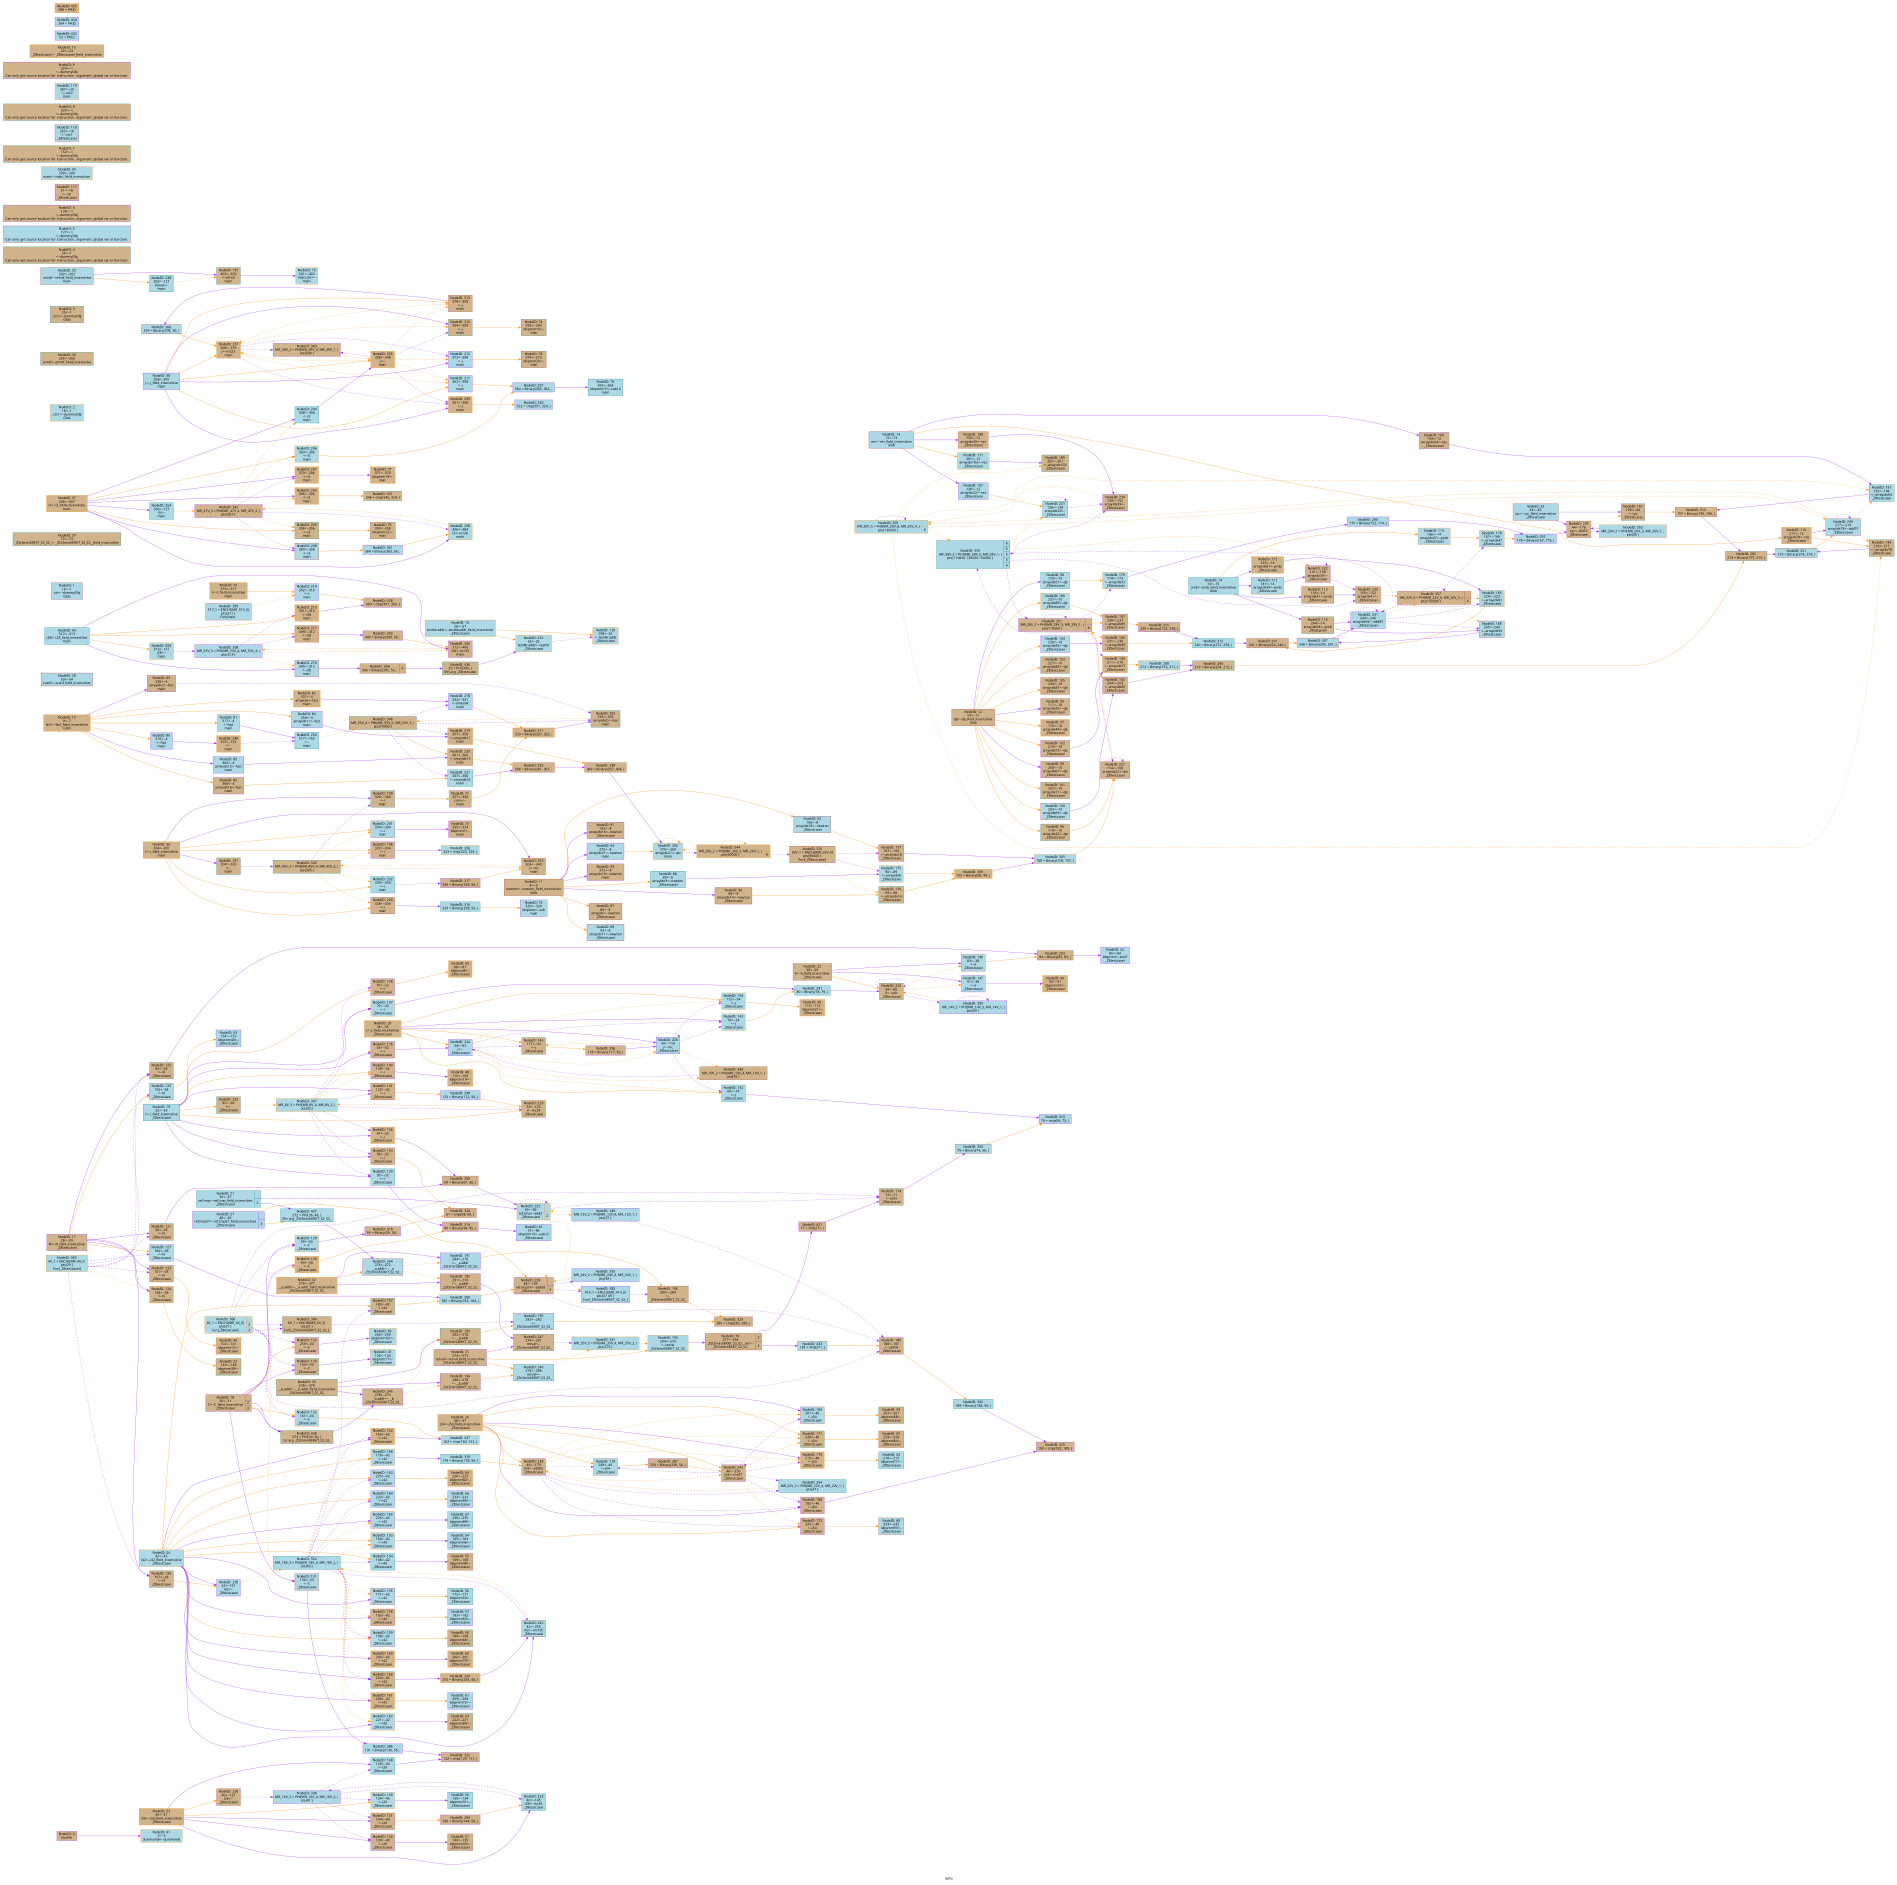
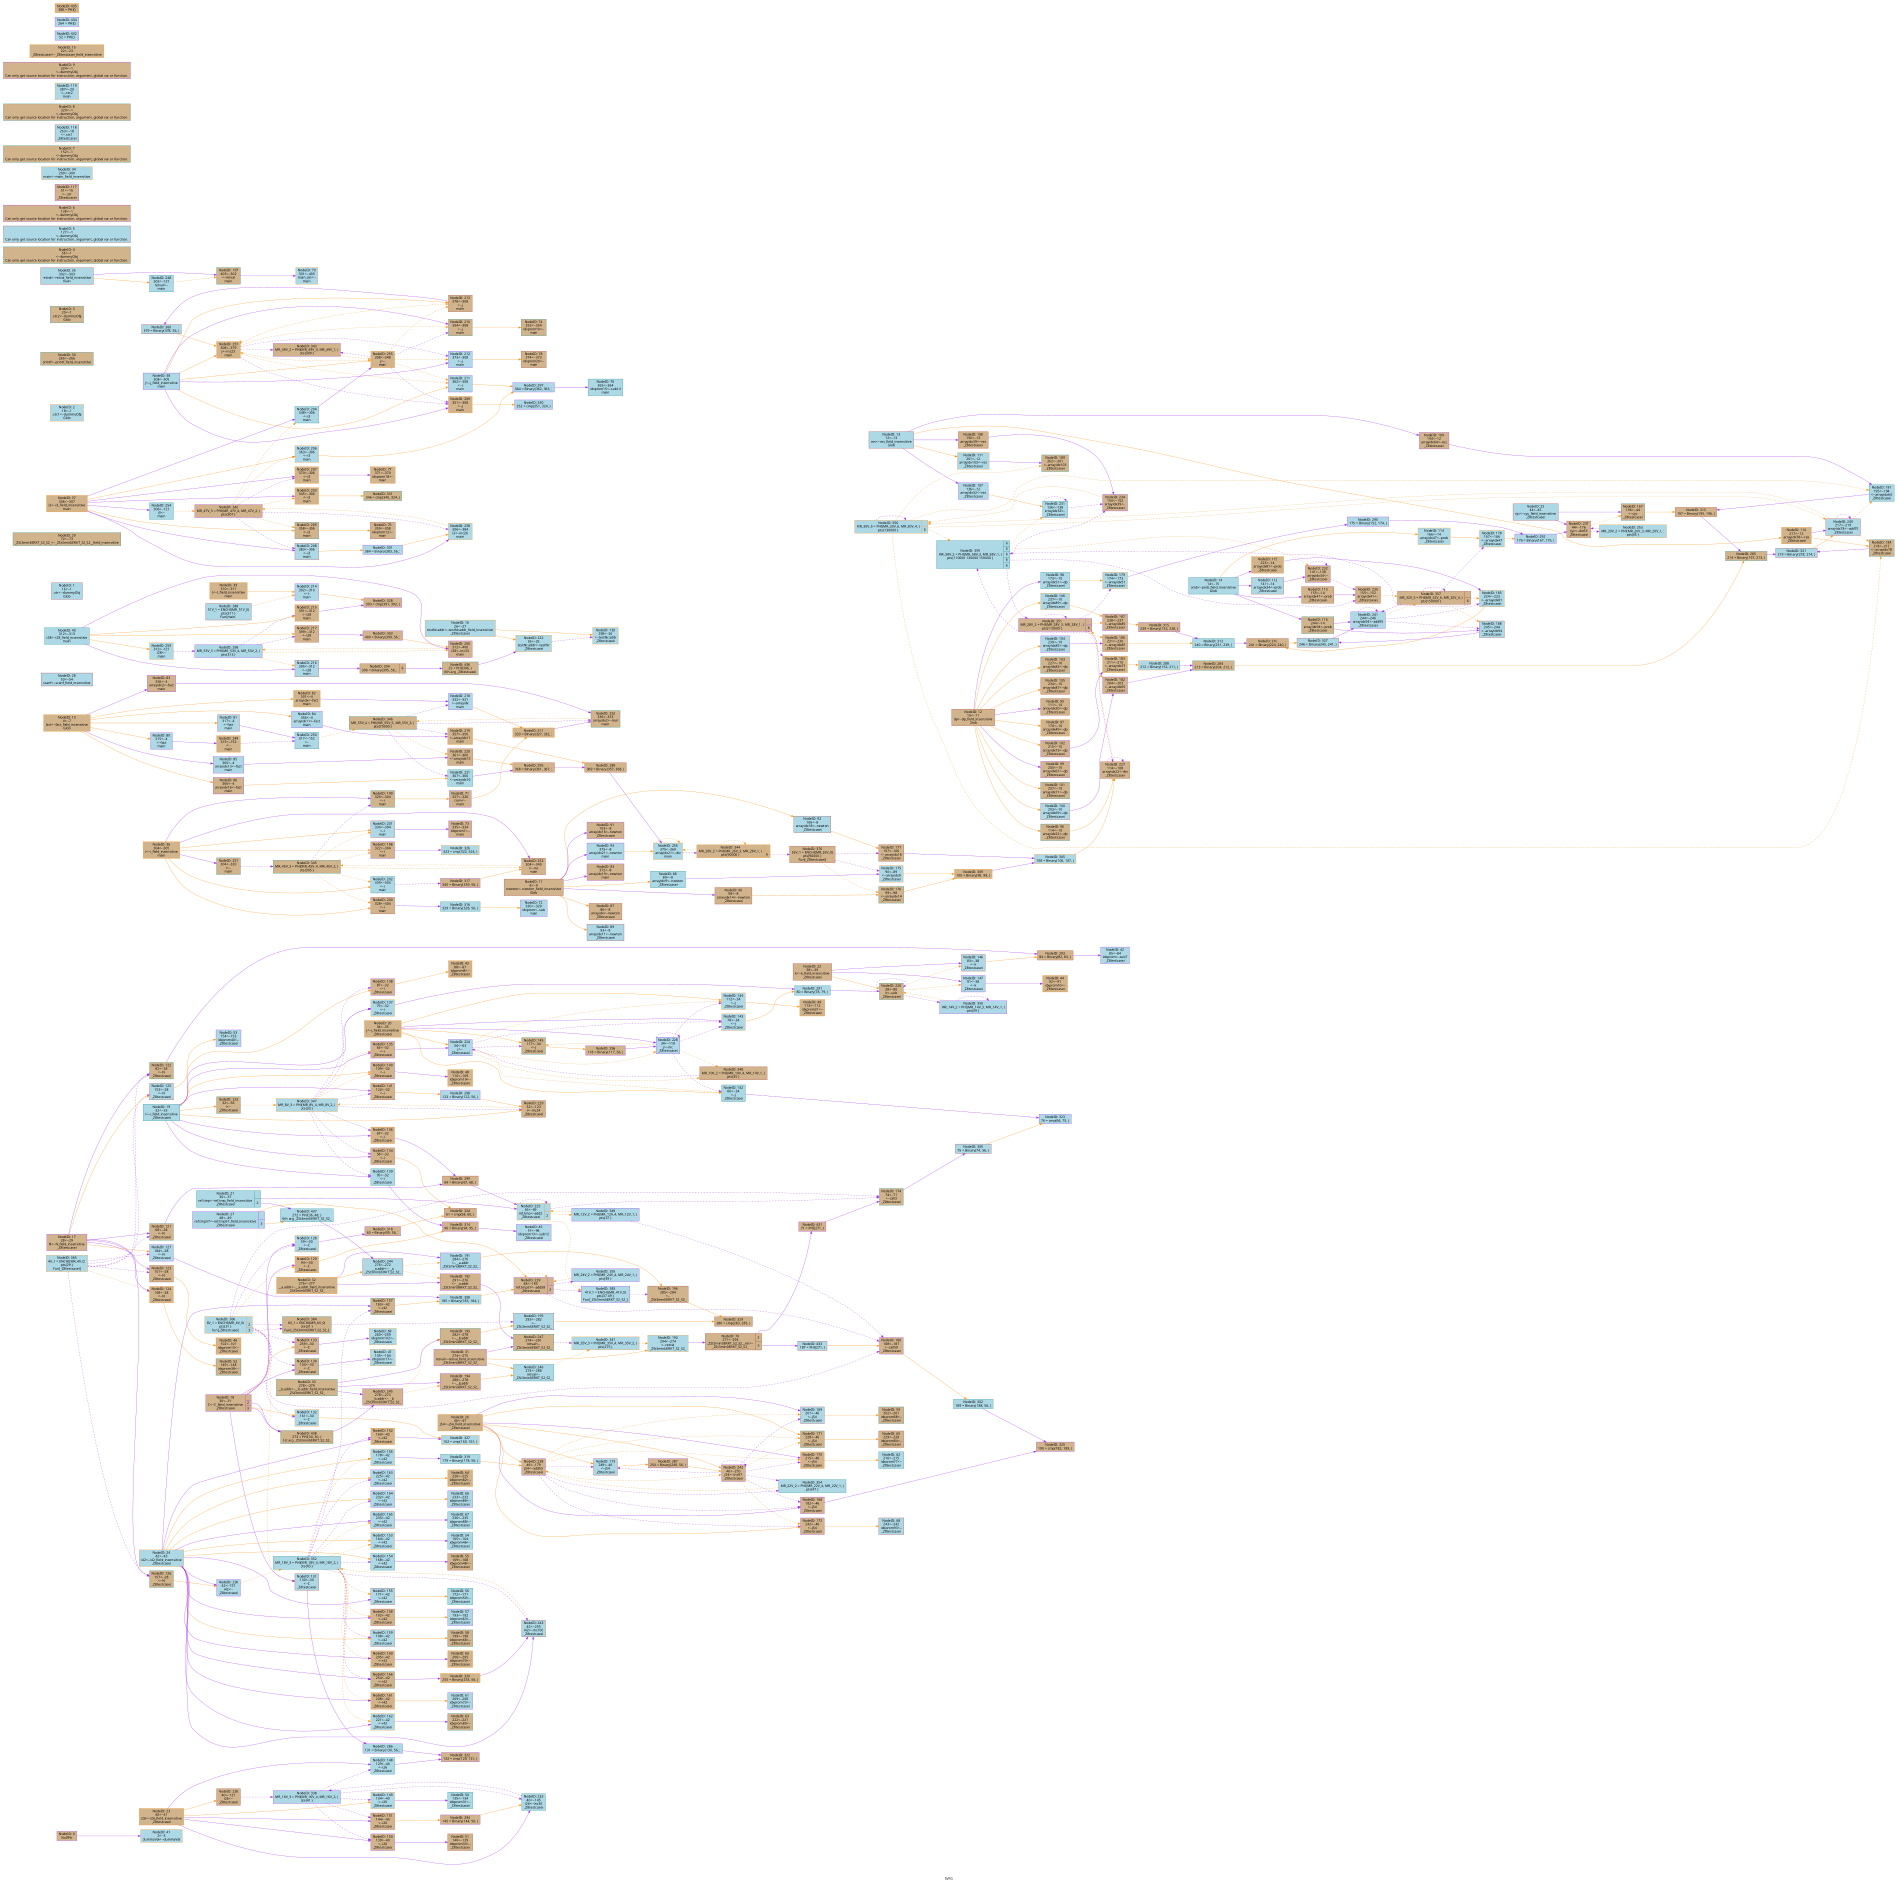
node "NodeID: 116": text "_Z8idxprom" -> "_Z8testcasei"
edge "NodeID: 83" -> "NodeID: 252": style dashed -> solid
edge "NodeID: 346" -> "NodeID: 220": style solid -> dashed
edge "NodeID: 24" -> "NodeID: 157": color darkorange -> purple
